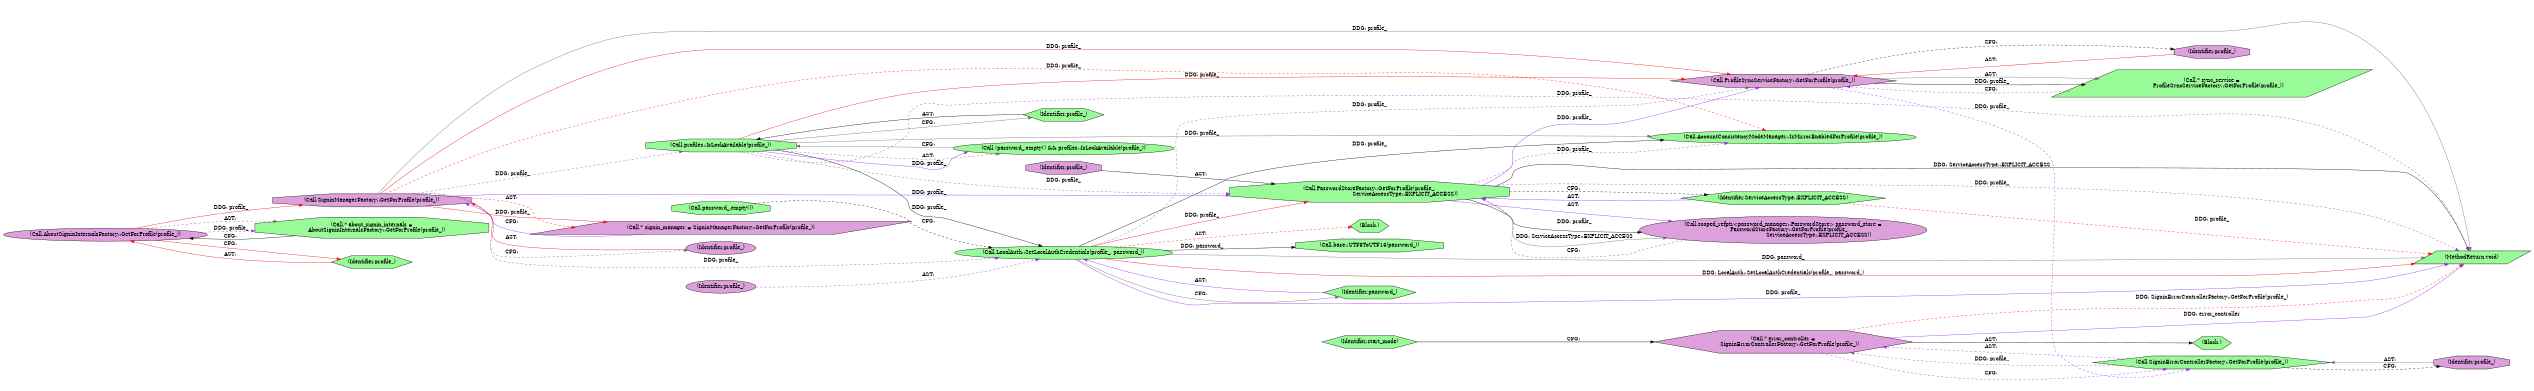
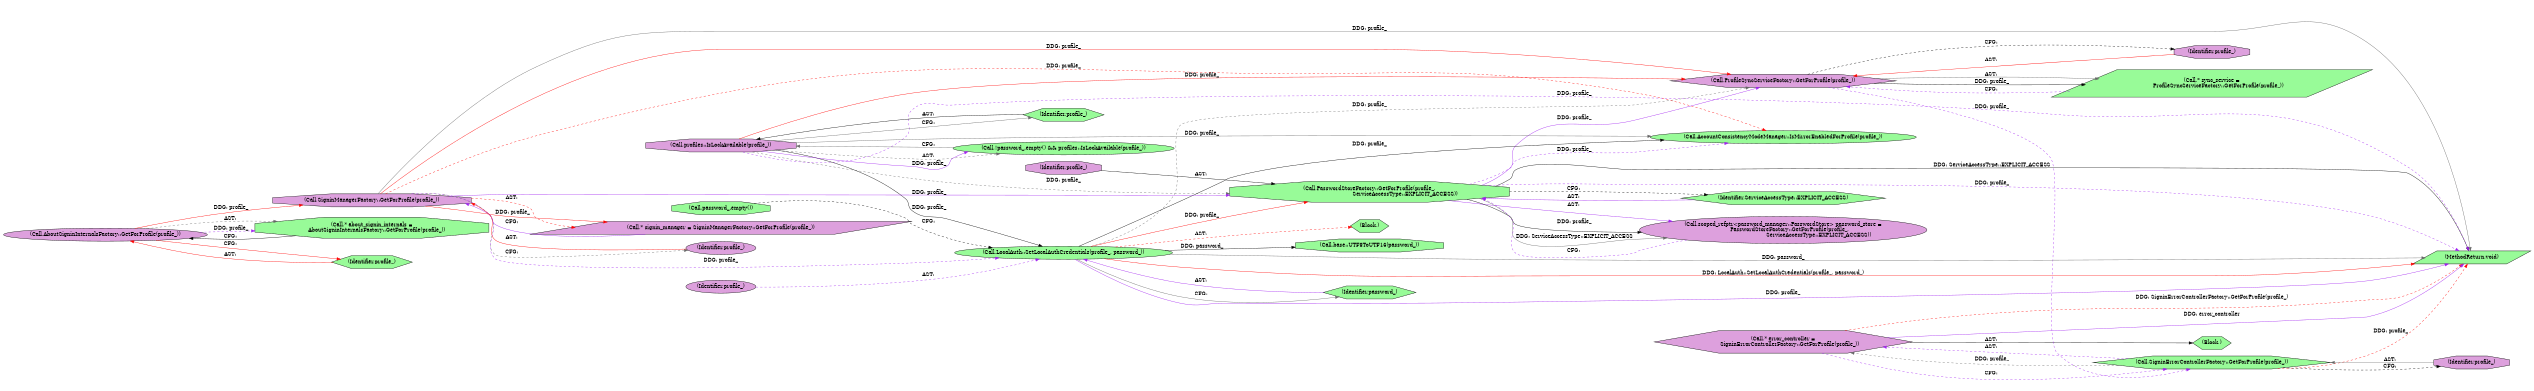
node "(Call,profiles::IsLockAvailable(profile_))": fillcolor palegreen -> plum
edge "(Call,SigninManagerFactory::GetForProfile(profile_))" -> "(Call,profiles::IsLockAvailable(profile_))": removed, label "DDG: profile_"
edge "(Identifier,ServiceAccessType::EXPLICIT_ACCESS)" -> "(MethodReturn,void)": now "(Call,SigninErrorControllerFactory::GetForProfile(profile_))" -> "(MethodReturn,void)"
node "(Identifier,start_mode)": removed
